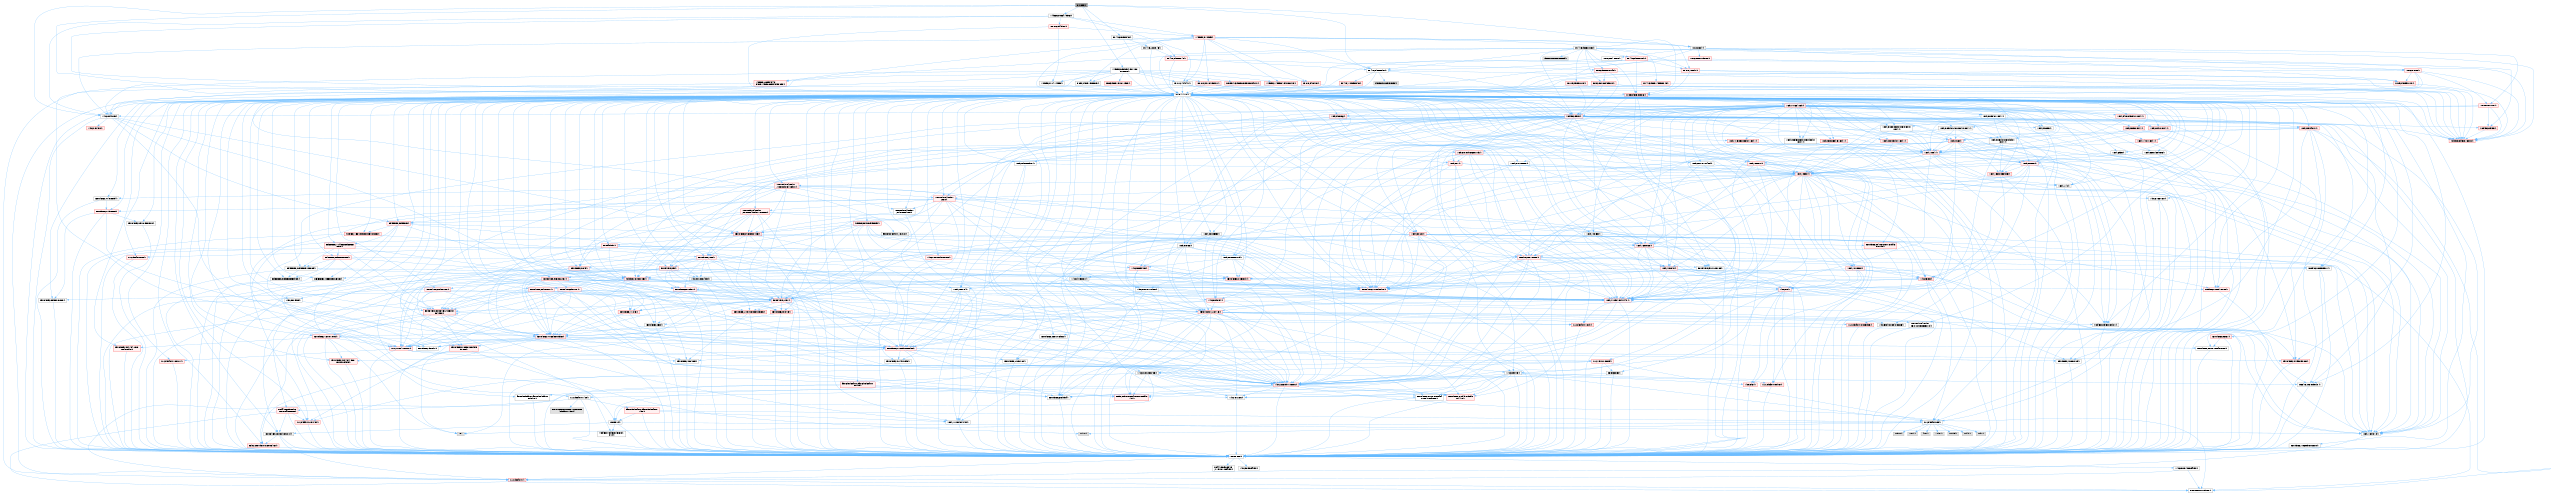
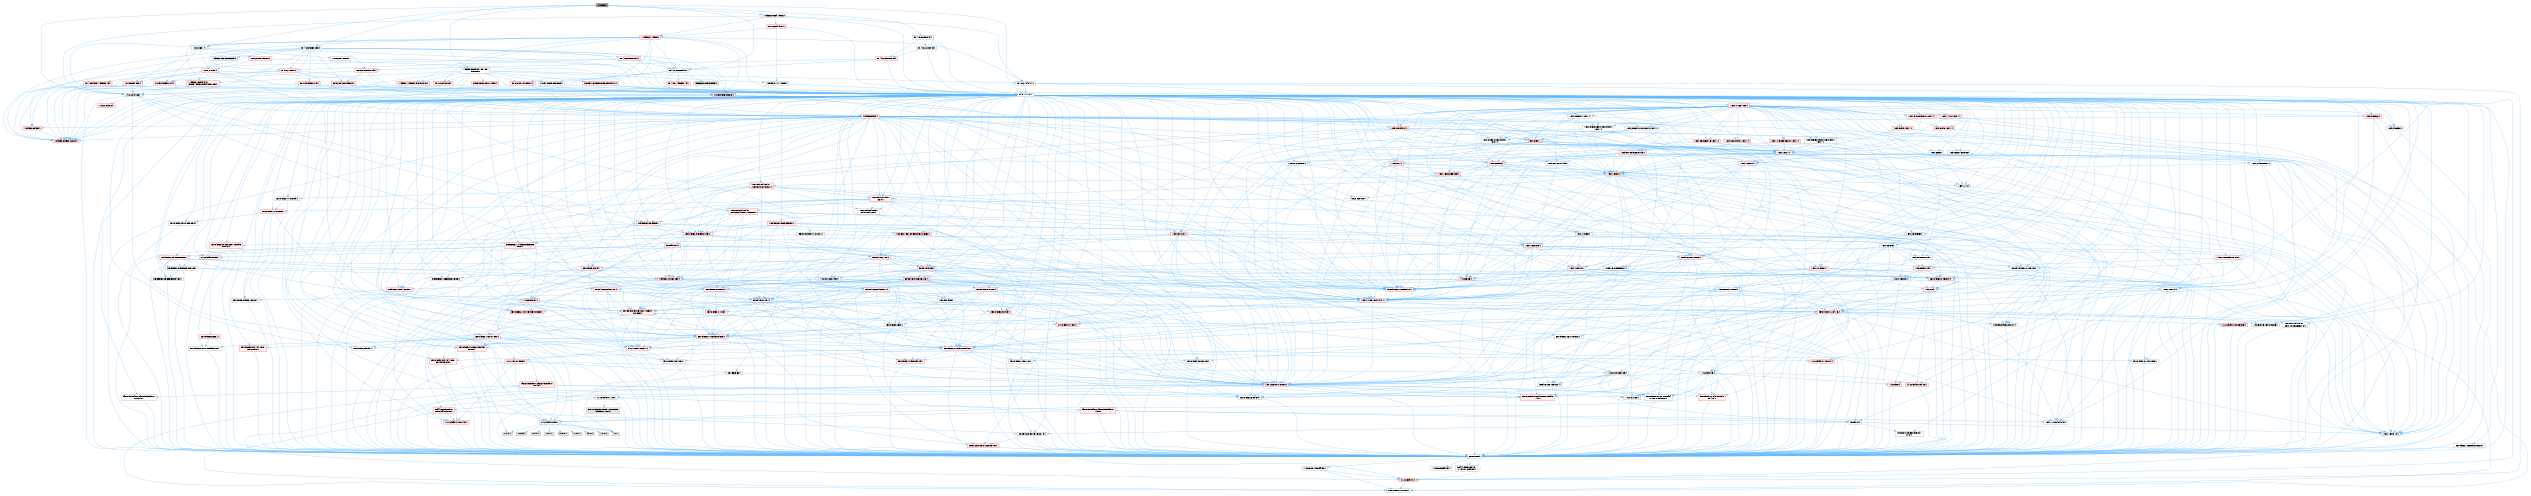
edge "SImage.h" -> "Styling/SlateTypes.h": added
